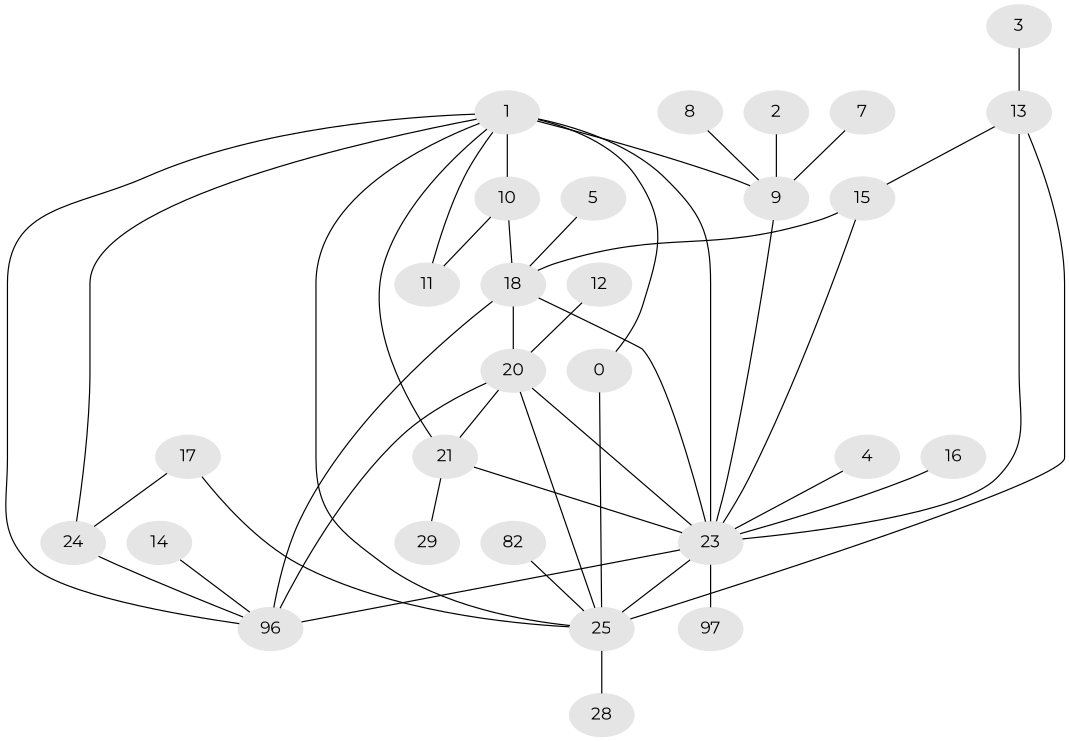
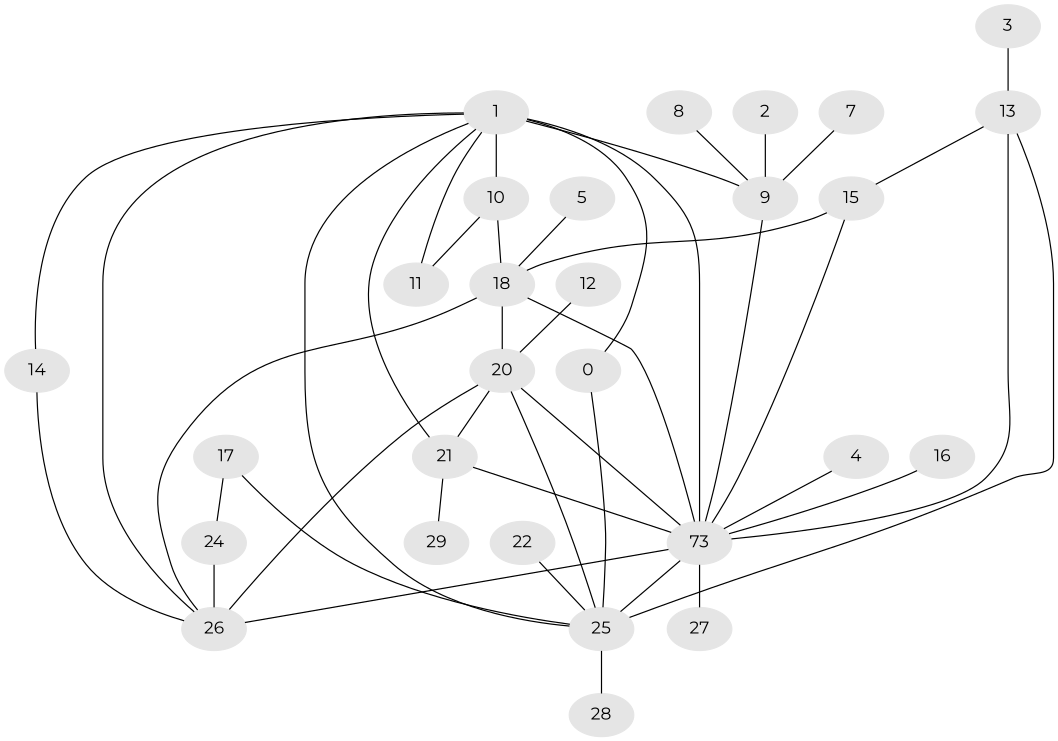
edge "1" -- "24": now "1" -- "14"
node "82": label "82" -> "22"
node "23": label "23" -> "73"
node "96": label "96" -> "26"
node "97": label "97" -> "27"
